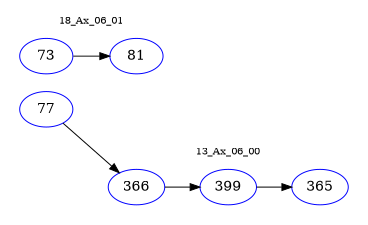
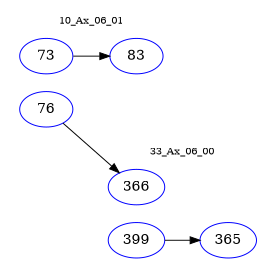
cluster "18_Ax_06_01": label "18_Ax_06_01" -> "10_Ax_06_01"
node "81": label "81" -> "83"
node "77": label "77" -> "76"
cluster "13_Ax_06_00": label "13_Ax_06_00" -> "33_Ax_06_00"
edge "366" -> "399": removed
